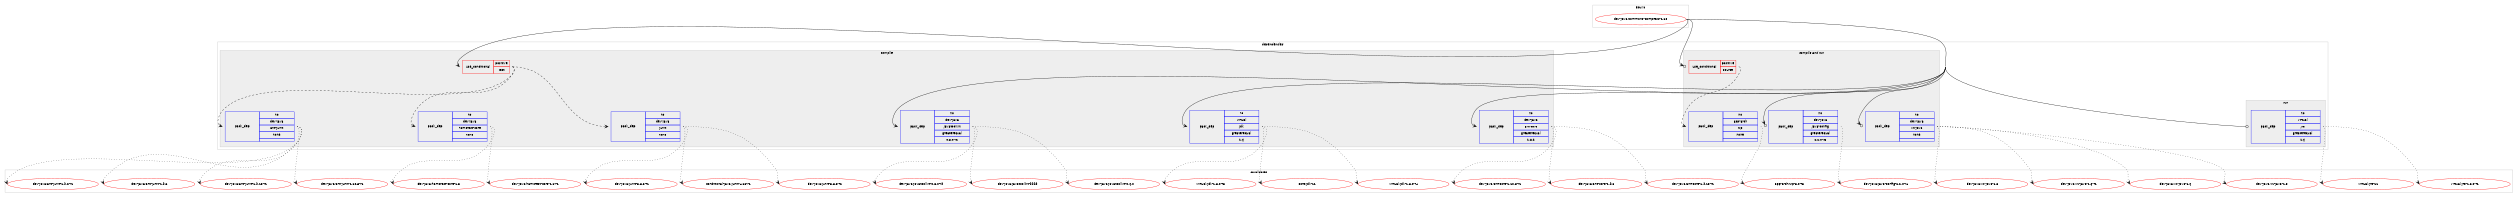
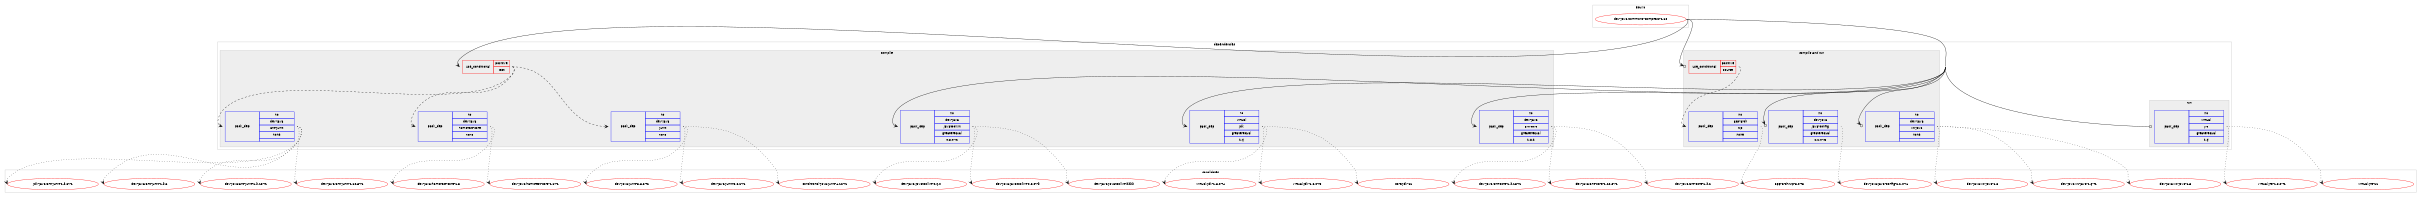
node "dev-java/ant-junit-1.9.2-r1": label "dev-java/ant-junit-1.9.2-r1" -> "jdk-java/ant-junit-1.9.2-r1"
node "dev-java/xz-java-1.6": removed
